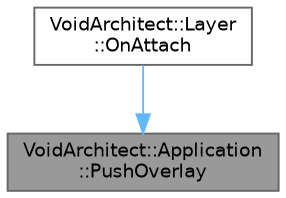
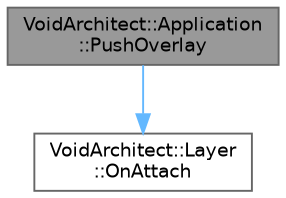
edge "VoidArchitect::Layer ::OnAttach" -> "VoidArchitect::Application ::PushOverlay": reversed
